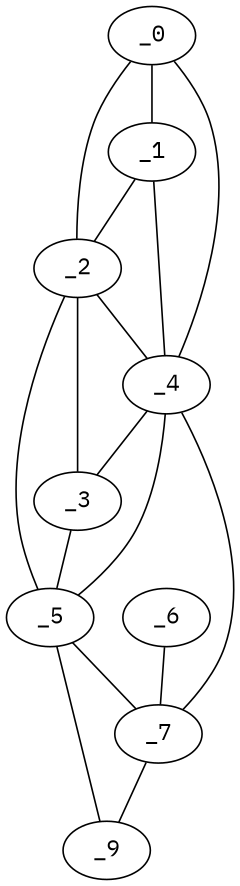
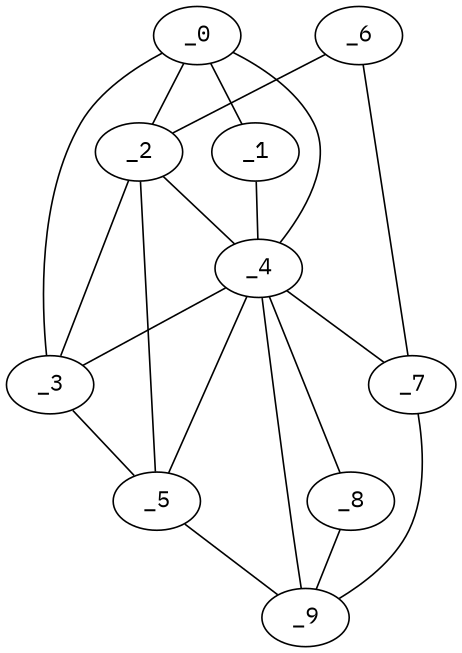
edge "_0" -- "_3": added
edge "_1" -- "_2": now "_6" -- "_2"
edge "_4" -- "_9": added
node "_8": added
edge "_5" -- "_7": removed
